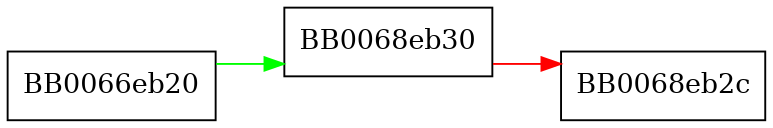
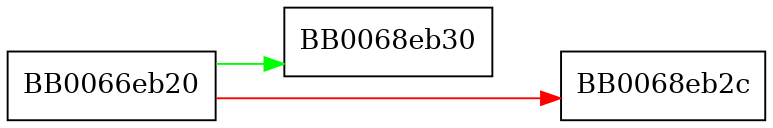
edge "BB0068eb30" -> "BB0068eb2c": now "BB0066eb20" -> "BB0068eb2c"
